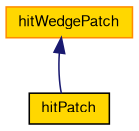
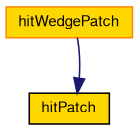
edge "hitPatch" -> "hitWedgePatch": reversed
